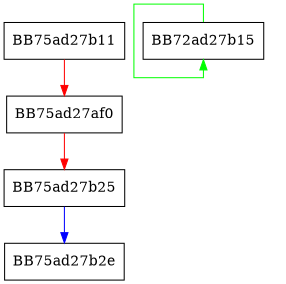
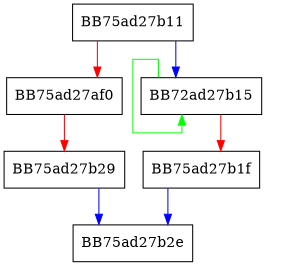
edge "BB75ad27b11" -> "BB72ad27b15": added
node "BB75ad27b1f": added
node "BB75ad27b25": label "BB75ad27b25" -> "BB75ad27b29"
